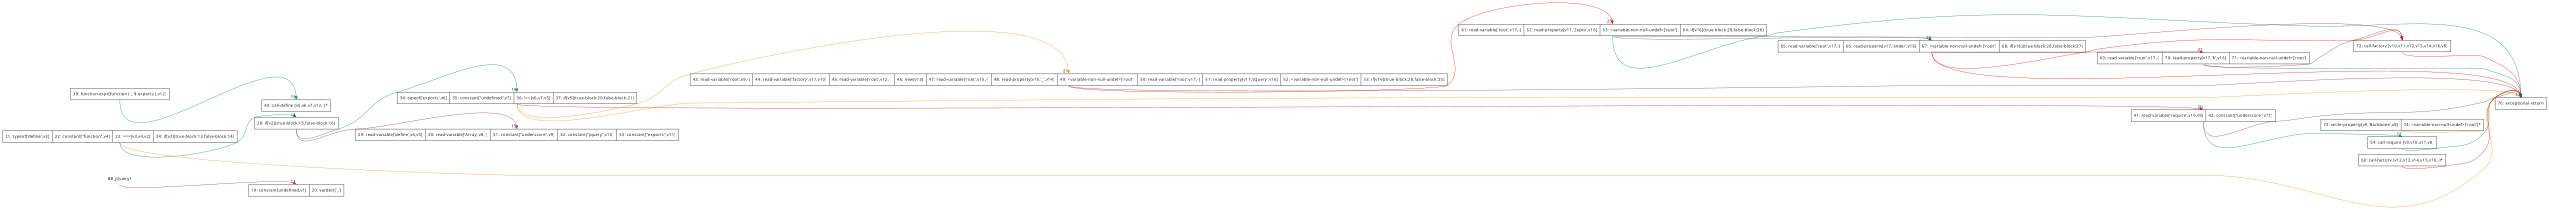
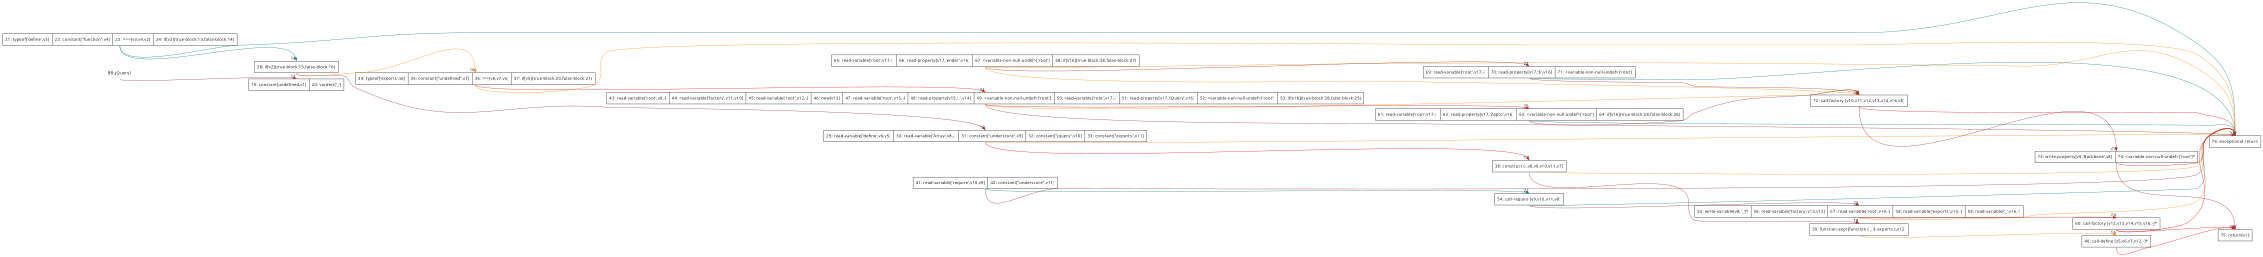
edge "61: read-variable['root',v17,-]" -> "65: read-variable['root',v17,-]": removed
edge "65: read-variable['root',v17,-]" -> "72: call-factory [v10,v11,v12,v13,v14,v16,v8]": color red -> darkorange
edge "34: typeof['exports',v6]" -> "43: read-variable['root',v9,-]": color darkorange -> red
edge "65: read-variable['root',v17,-]" -> "76: exceptional-return": color red -> darkorange
edge "28: if[v2](true-block:15,false-block:16)" -> "34: typeof['exports',v6]": color teal -> darkorange
edge "39: function-expr[function ( _ $ exports ),v12]" -> "40: call-define [v5,v6,v7,v12,-]*": color teal -> darkorange
edge "43: read-variable['root',v9,-]" -> "72: call-factory [v10,v11,v12,v13,v14,v16,v8]": added
edge "34: typeof['exports',v6]" -> "41: read-variable['require',v10,v9]": removed
edge "72: call-factory [v10,v11,v12,v13,v14,v16,v8]" -> "73: write-property[v9,'Backbone',v8]": added
edge "73: write-property[v9,'Backbone',v8]" -> "76: exceptional-return": color darkorange -> red
edge "29: read-variable['define',v6,v5]" -> "76: exceptional-return": added
node "38: construct [-,v8,v9,v10,v11,v7]": added
edge "21: typeof['define',v3]" -> "76: exceptional-return": color darkorange -> teal
node "55: write-variable[v8,'_']*": added
node "75: return[v1]": added
